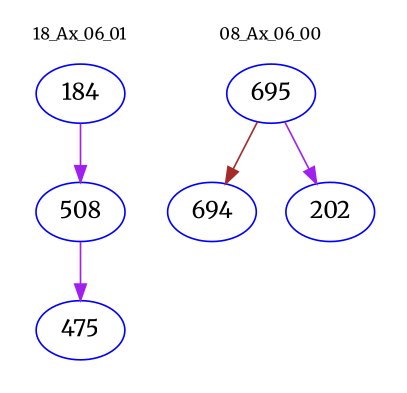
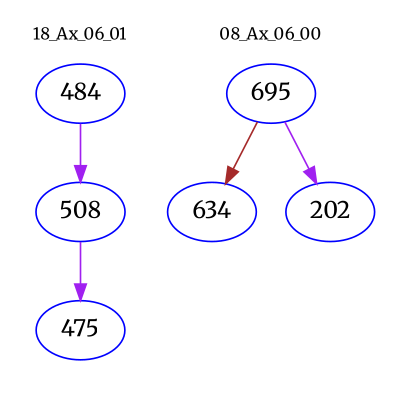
node "184": label "184" -> "484"
node "694": label "694" -> "634"
